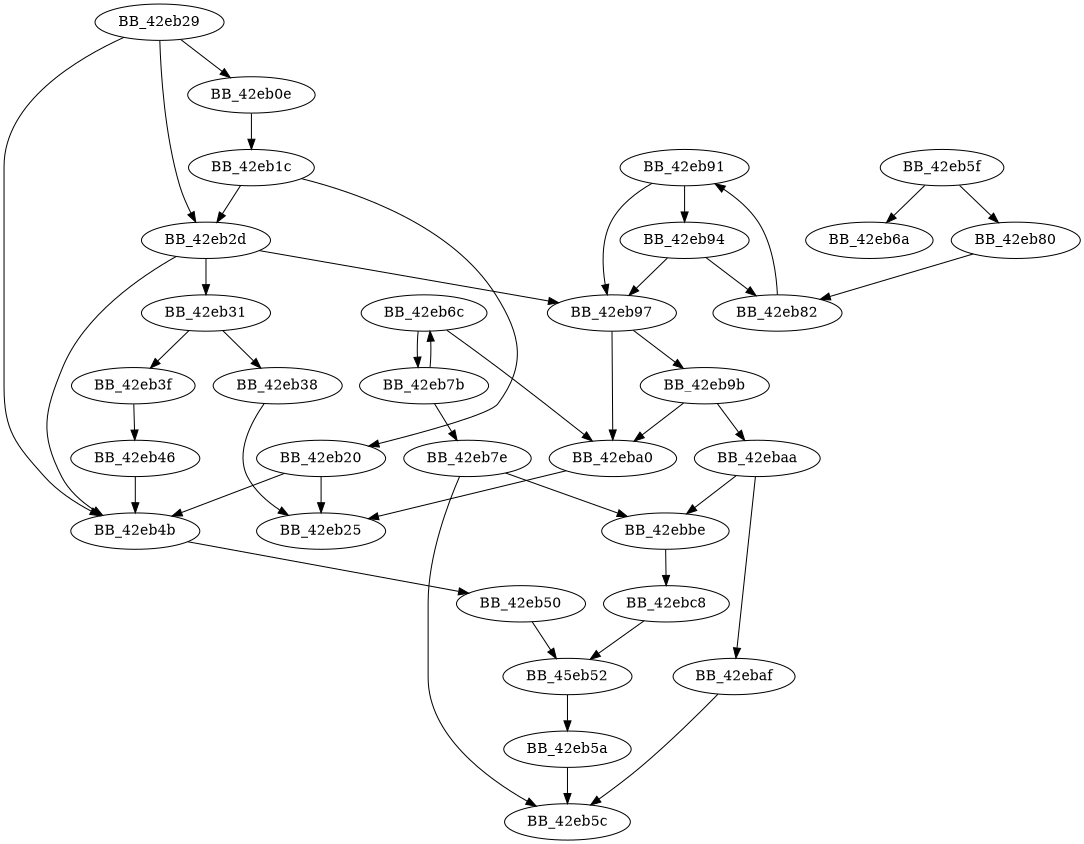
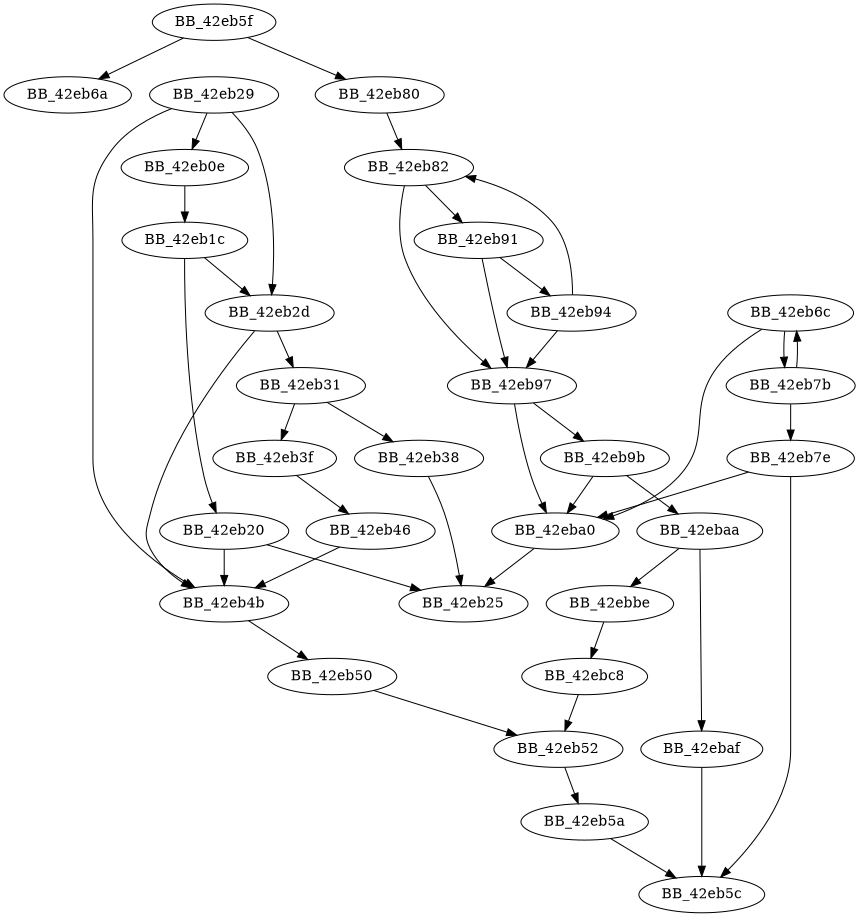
edge "BB_42eb2d" -> "BB_42eb97": now "BB_42eb82" -> "BB_42eb97"
edge "BB_42eb7e" -> "BB_42ebbe": now "BB_42eb7e" -> "BB_42eba0"
node "BB_45eb52": label "BB_45eb52" -> "BB_42eb52"
